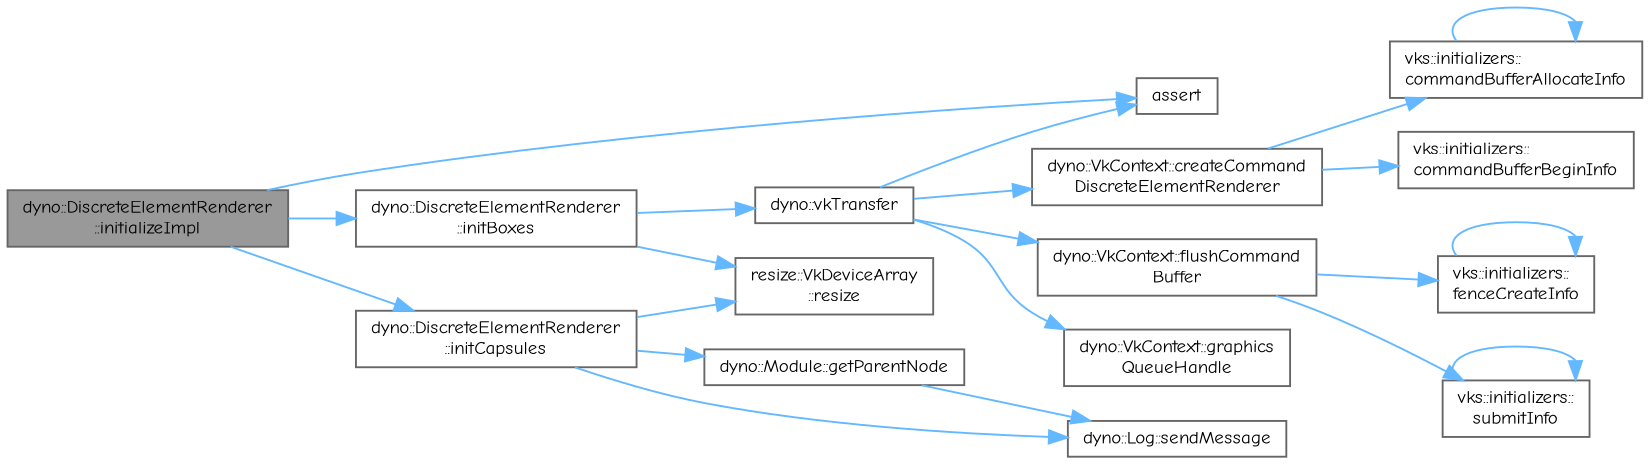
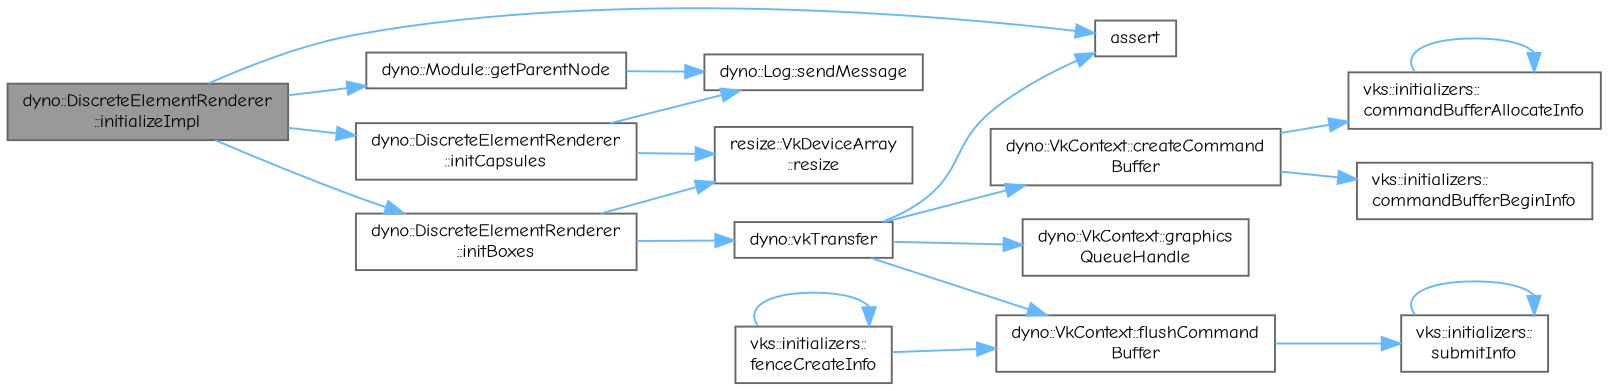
node "dyno::VkContext::createCommand DiscreteElementRenderer": label "dyno::VkContext::createCommand DiscreteElementRenderer" -> "dyno::VkContext::createCommand Buffer"
edge "dyno::VkContext::flushCommand Buffer" -> "vks::initializers:: fenceCreateInfo": reversed
edge "dyno::DiscreteElementRenderer ::initCapsules" -> "dyno::Module::getParentNode": now "dyno::DiscreteElementRenderer ::initializeImpl" -> "dyno::Module::getParentNode"
